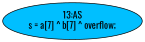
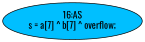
node "13:AS s = a[7] ^ b[7] ^ overflow;": label "13:AS s = a[7] ^ b[7] ^ overflow;" -> "16:AS s = a[7] ^ b[7] ^ overflow;"
